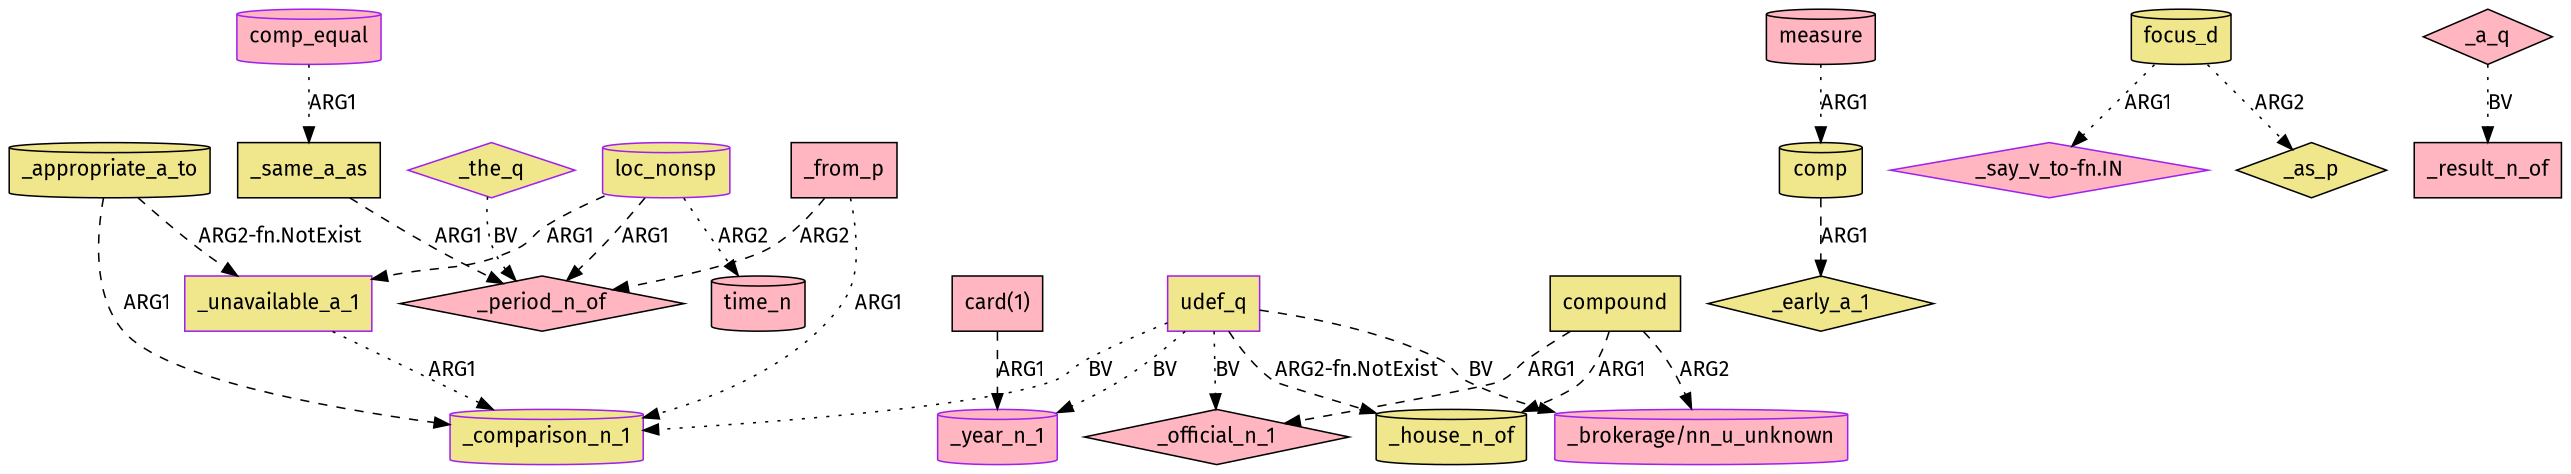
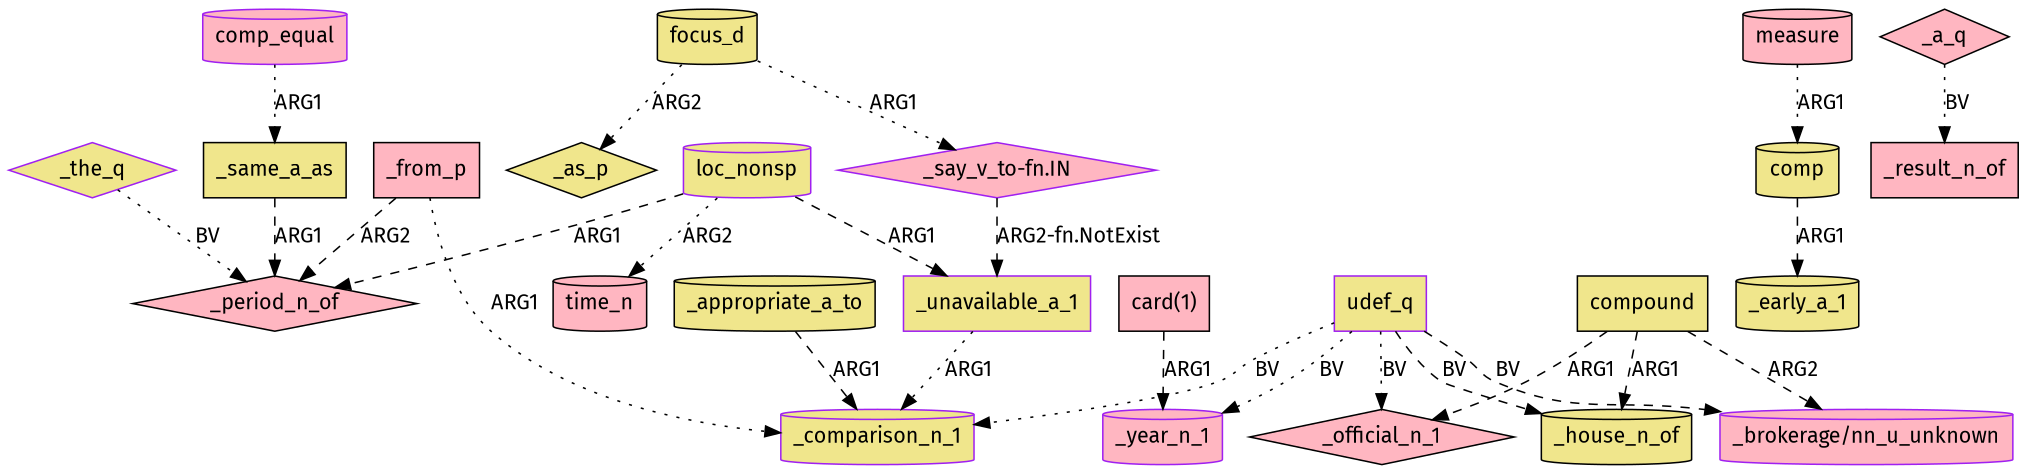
edge "_appropriate_a_to" -> "_unavailable_a_1": now "_say_v_to-fn.IN" -> "_unavailable_a_1"
node "_early_a_1": shape diamond -> cylinder
edge "udef_q" -> "_house_n_of": label "ARG2-fn.NotExist" -> "BV"
